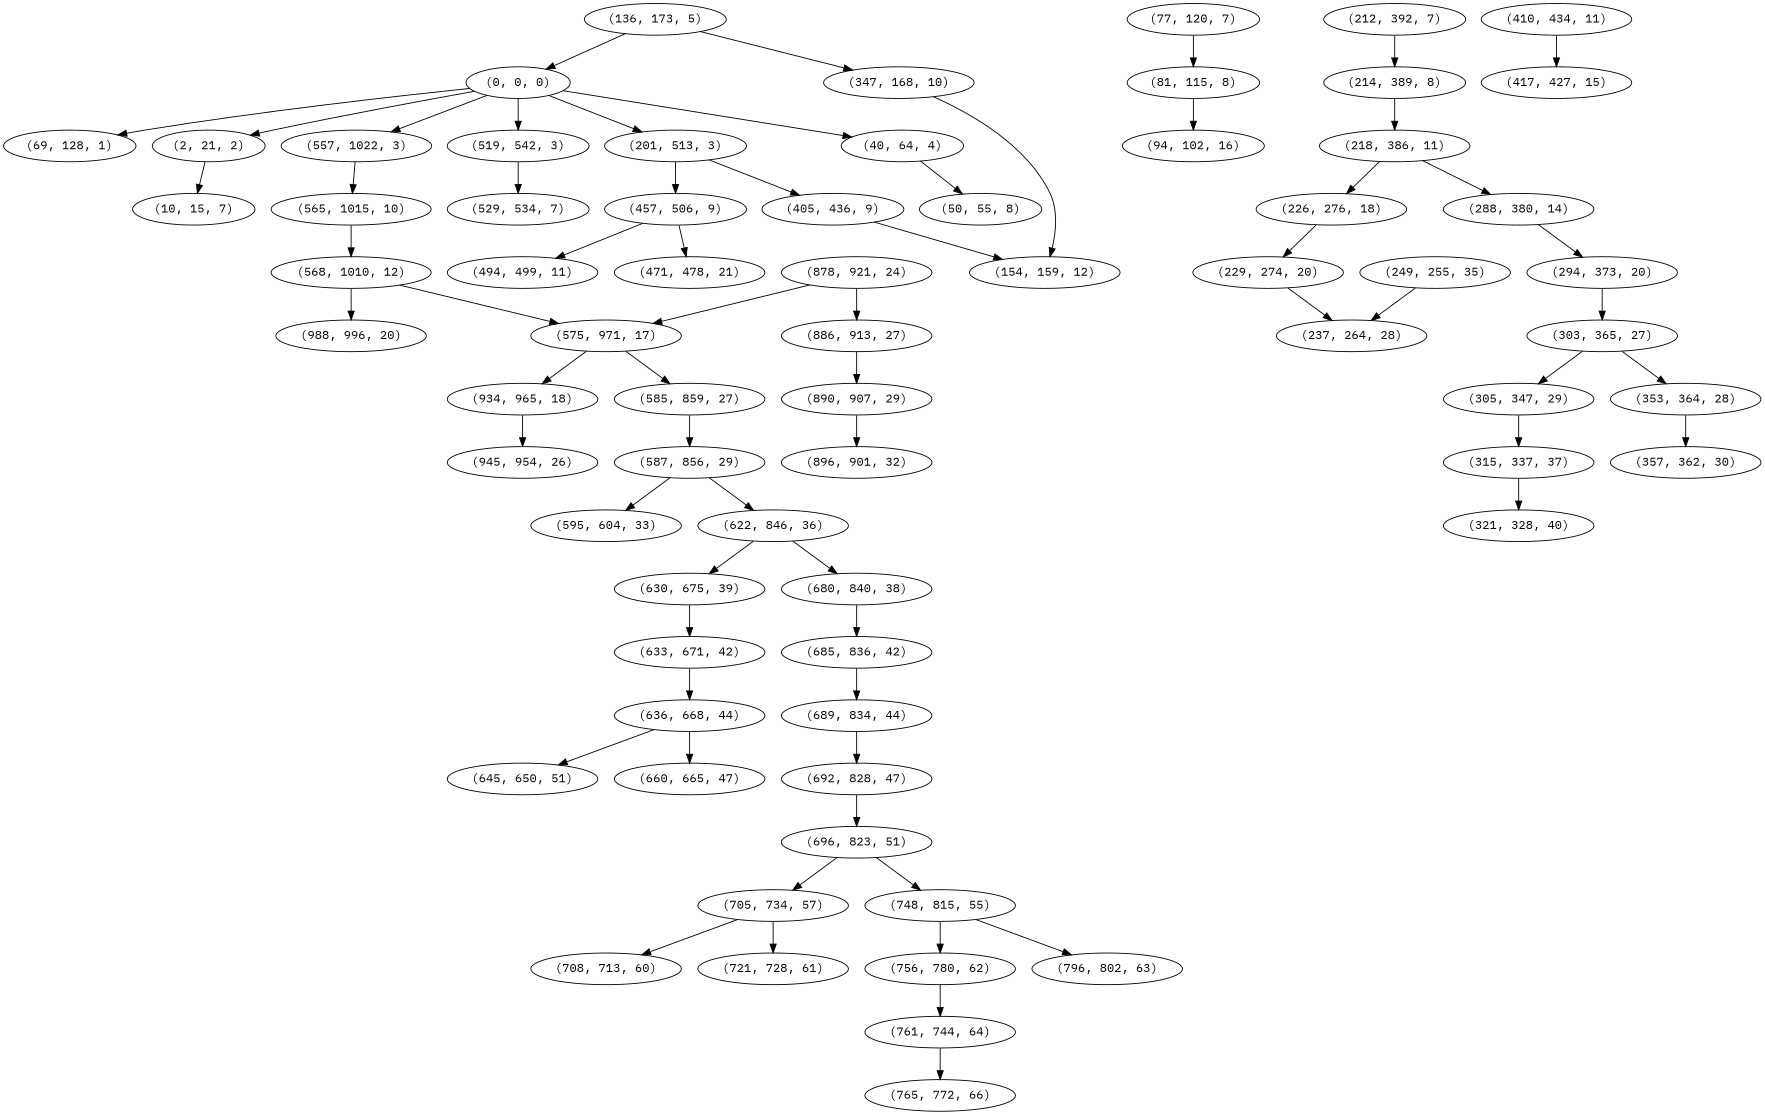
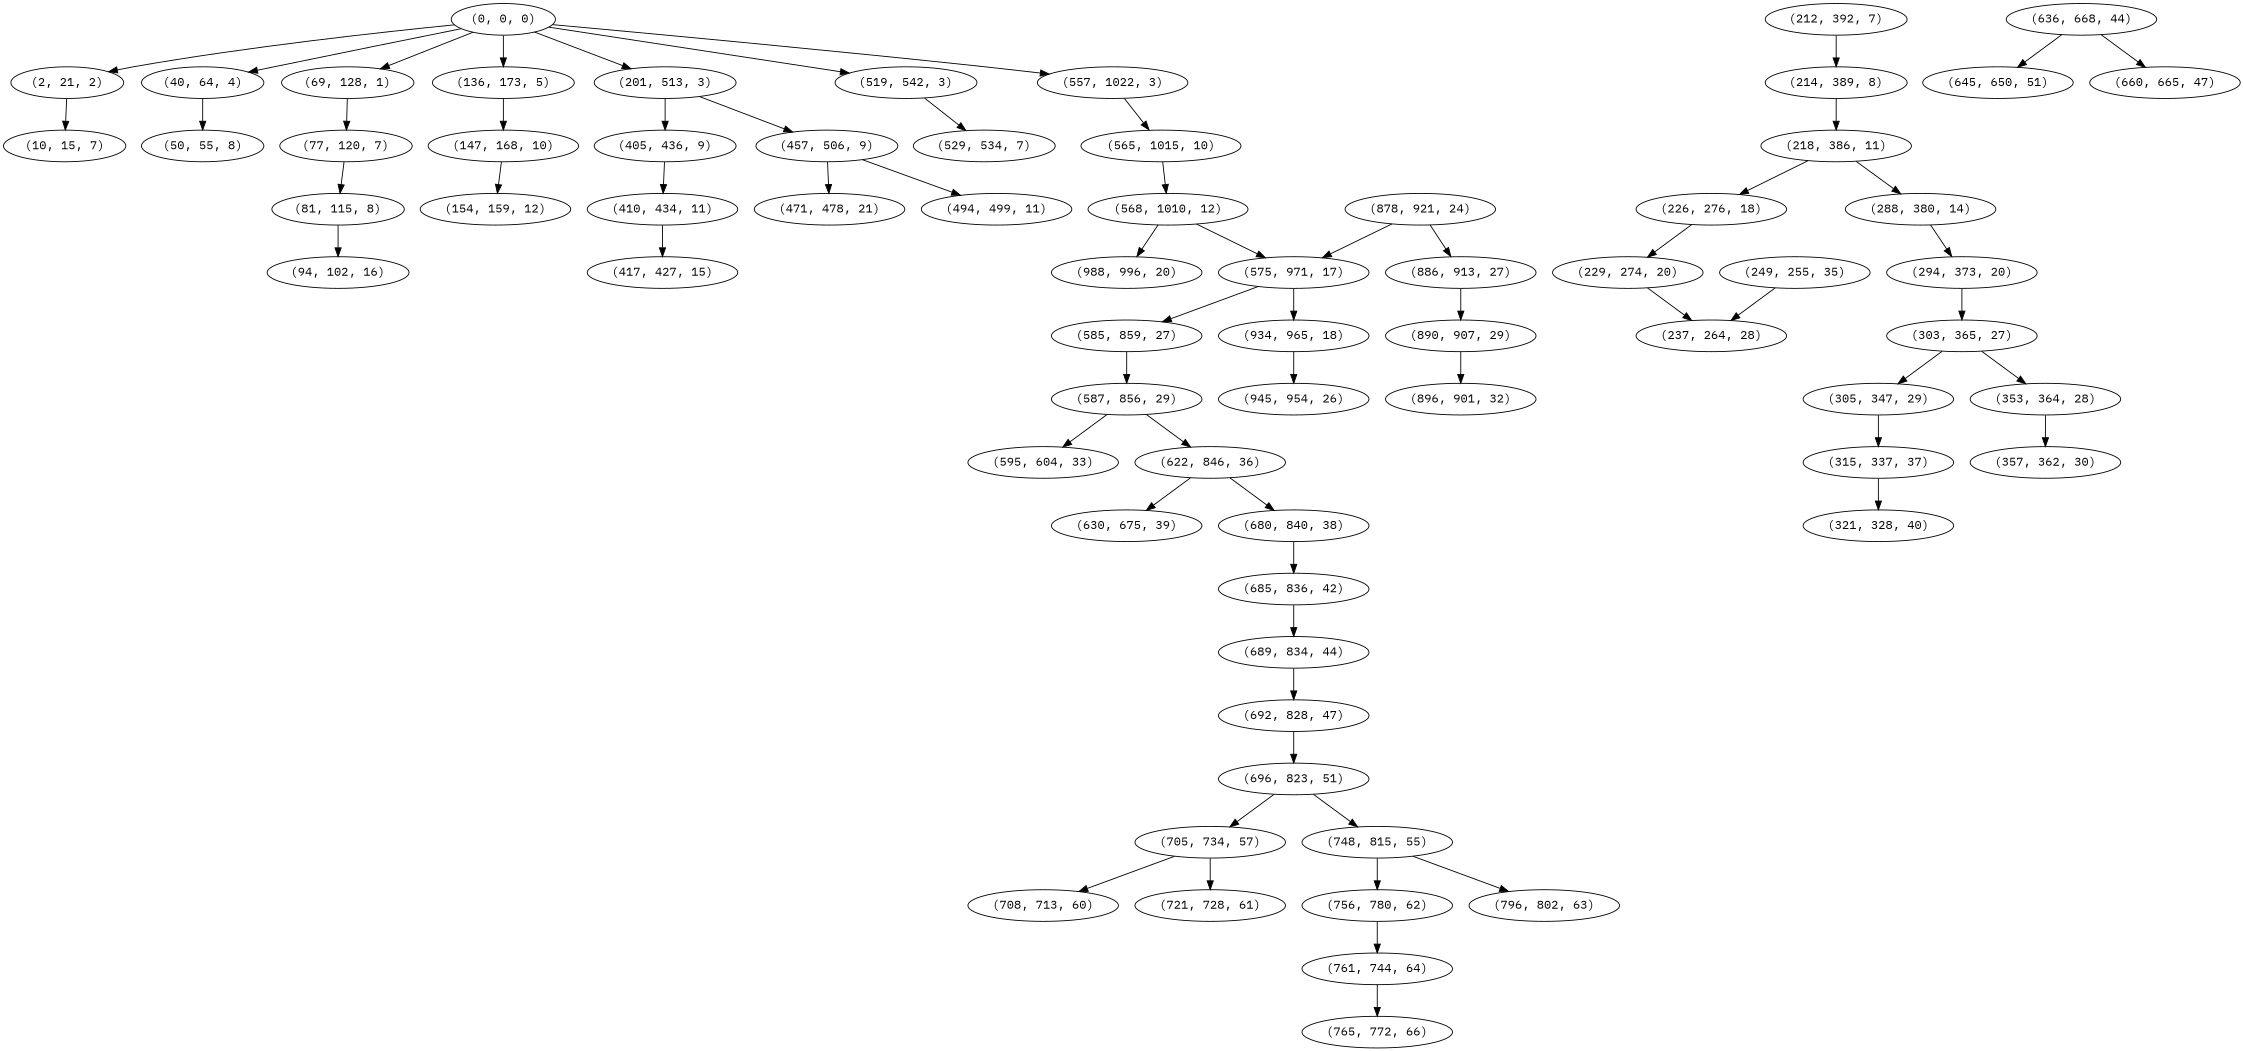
edge "(136, 173, 5)" -> "(0, 0, 0)": reversed
node "(347, 168, 10)": label "(347, 168, 10)" -> "(147, 168, 10)"
edge "(69, 128, 1)" -> "(77, 120, 7)": added
edge "(405, 436, 9)" -> "(154, 159, 12)": now "(405, 436, 9)" -> "(410, 434, 11)"
node "(633, 671, 42)": removed
